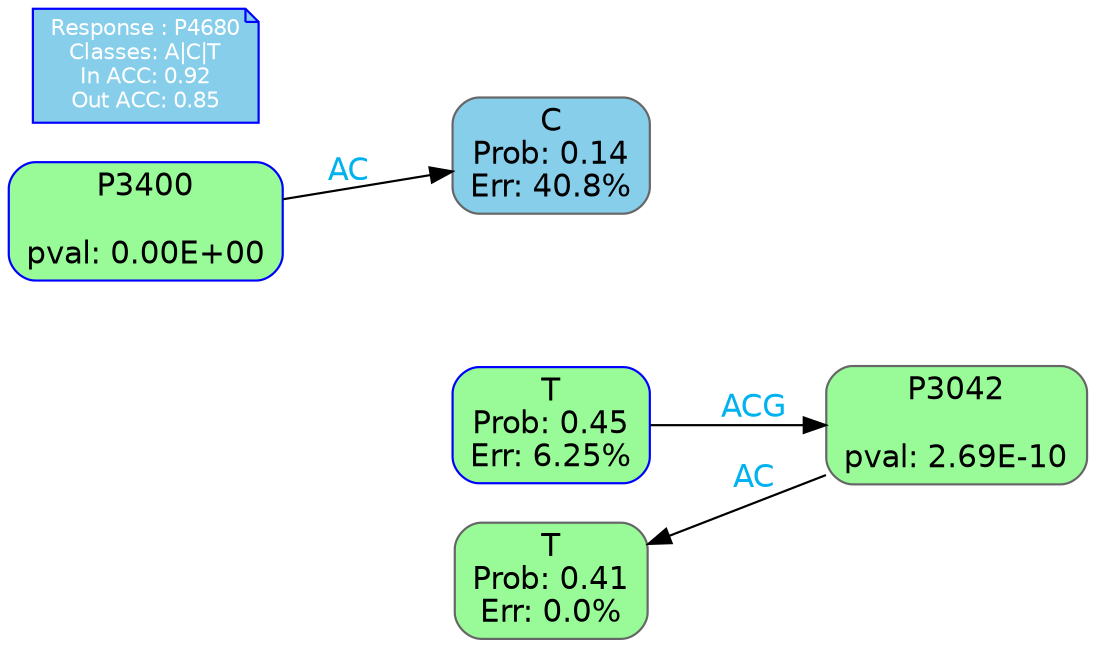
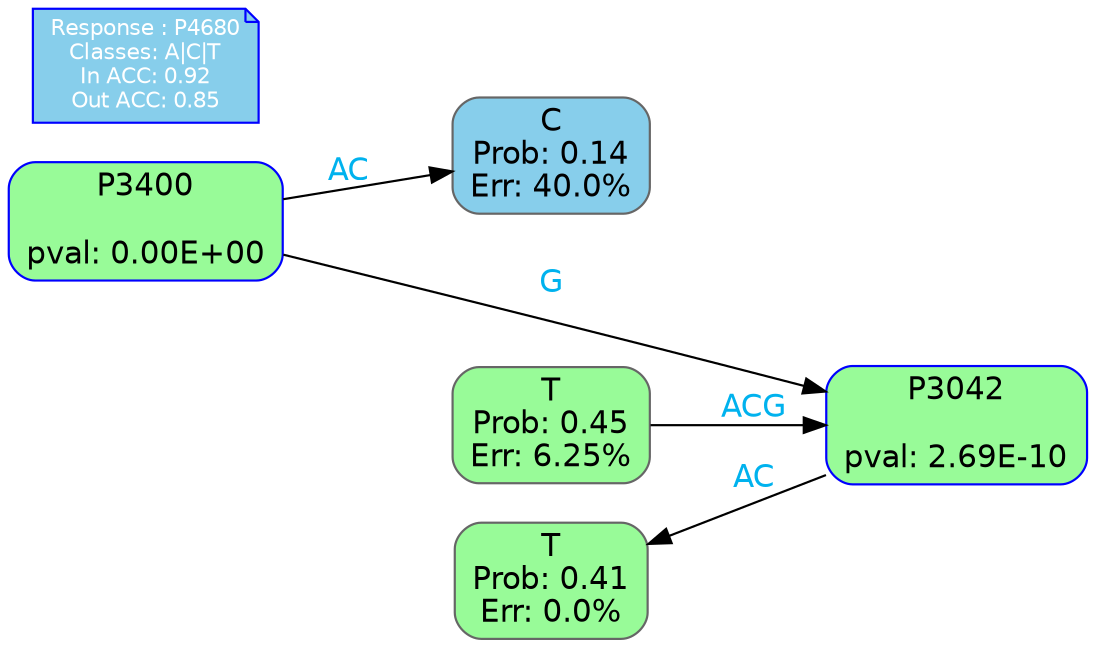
node "C Prob: 0.14 Err: 40.8%": label "C Prob: 0.14 Err: 40.8%" -> "C Prob: 0.14 Err: 40.0%"
edge "P3400 pval: 0.00E+00" -> "P3042 pval: 2.69E-10": added, label "G"
node "T Prob: 0.45 Err: 6.25%": color blue -> gray40
node "P3042 pval: 2.69E-10": color gray40 -> blue
